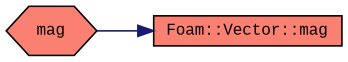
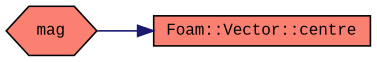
node "Foam::Vector::mag": label "Foam::Vector::mag" -> "Foam::Vector::centre"
